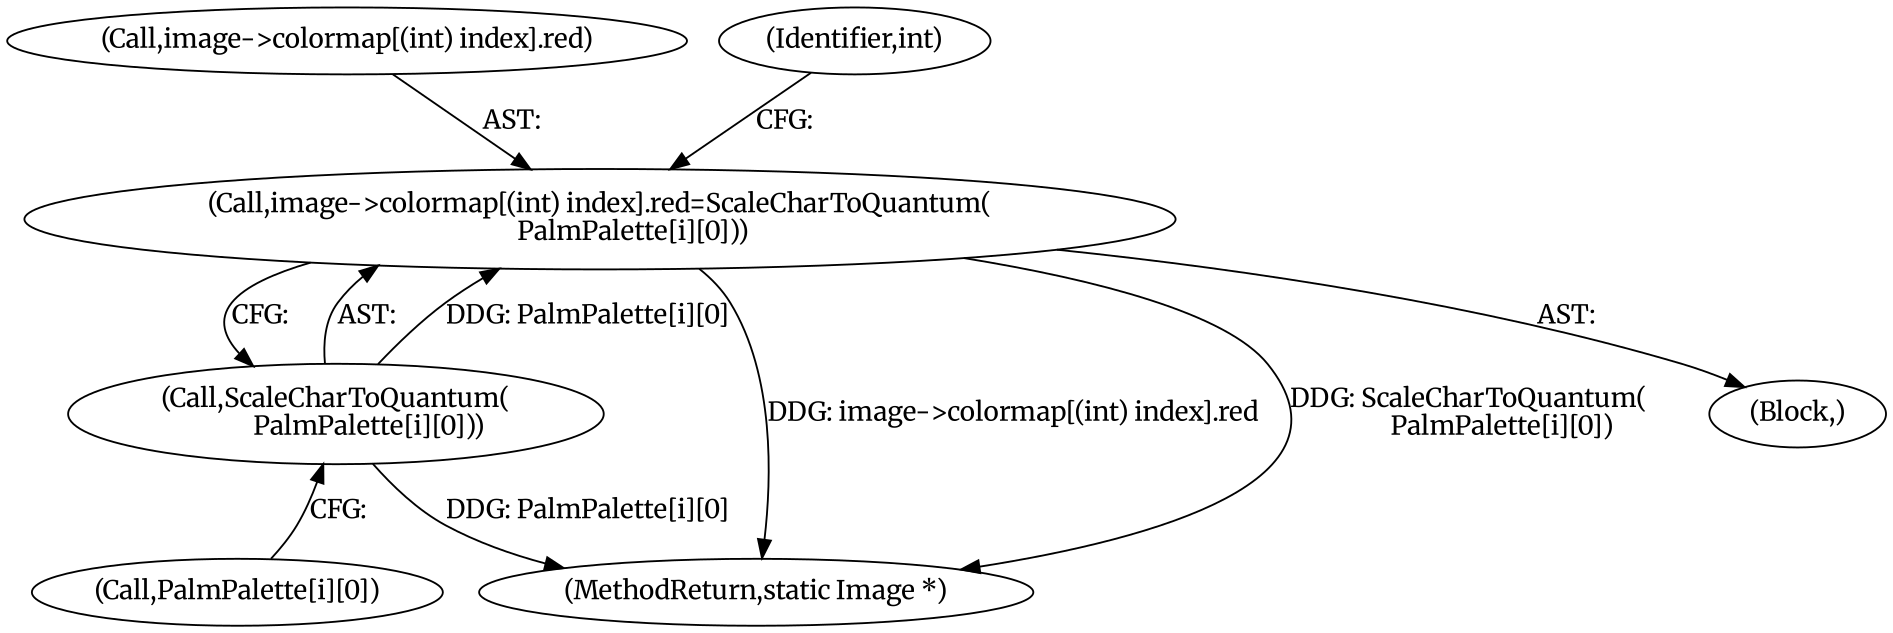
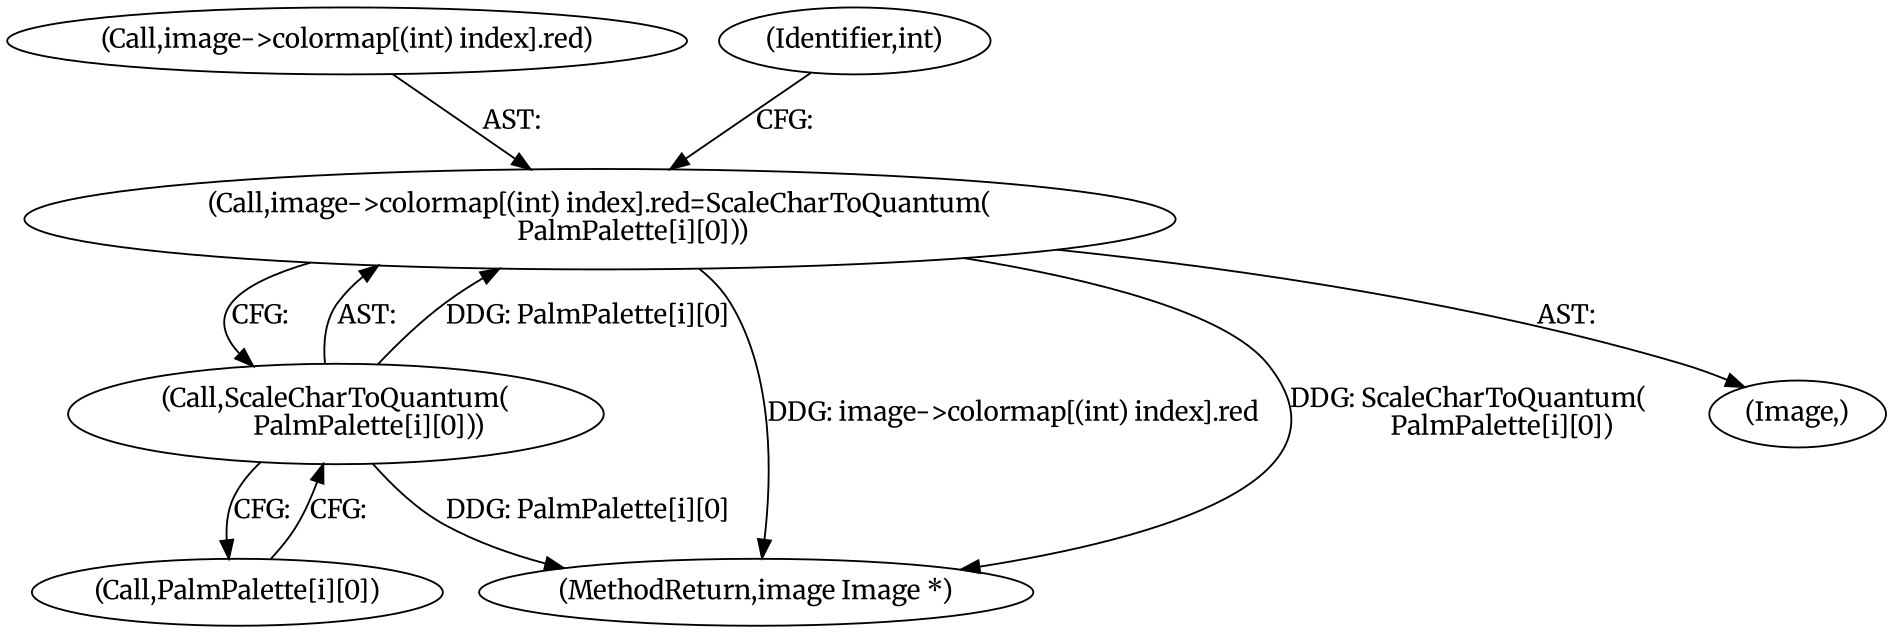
node "(Block,)": label "(Block,)" -> "(Image,)"
edge "(Call,ScaleCharToQuantum( PalmPalette[i][0]))" -> "(Call,PalmPalette[i][0])": added, label "CFG:"
node "(MethodReturn,static Image *)": label "(MethodReturn,static Image *)" -> "(MethodReturn,image Image *)"
